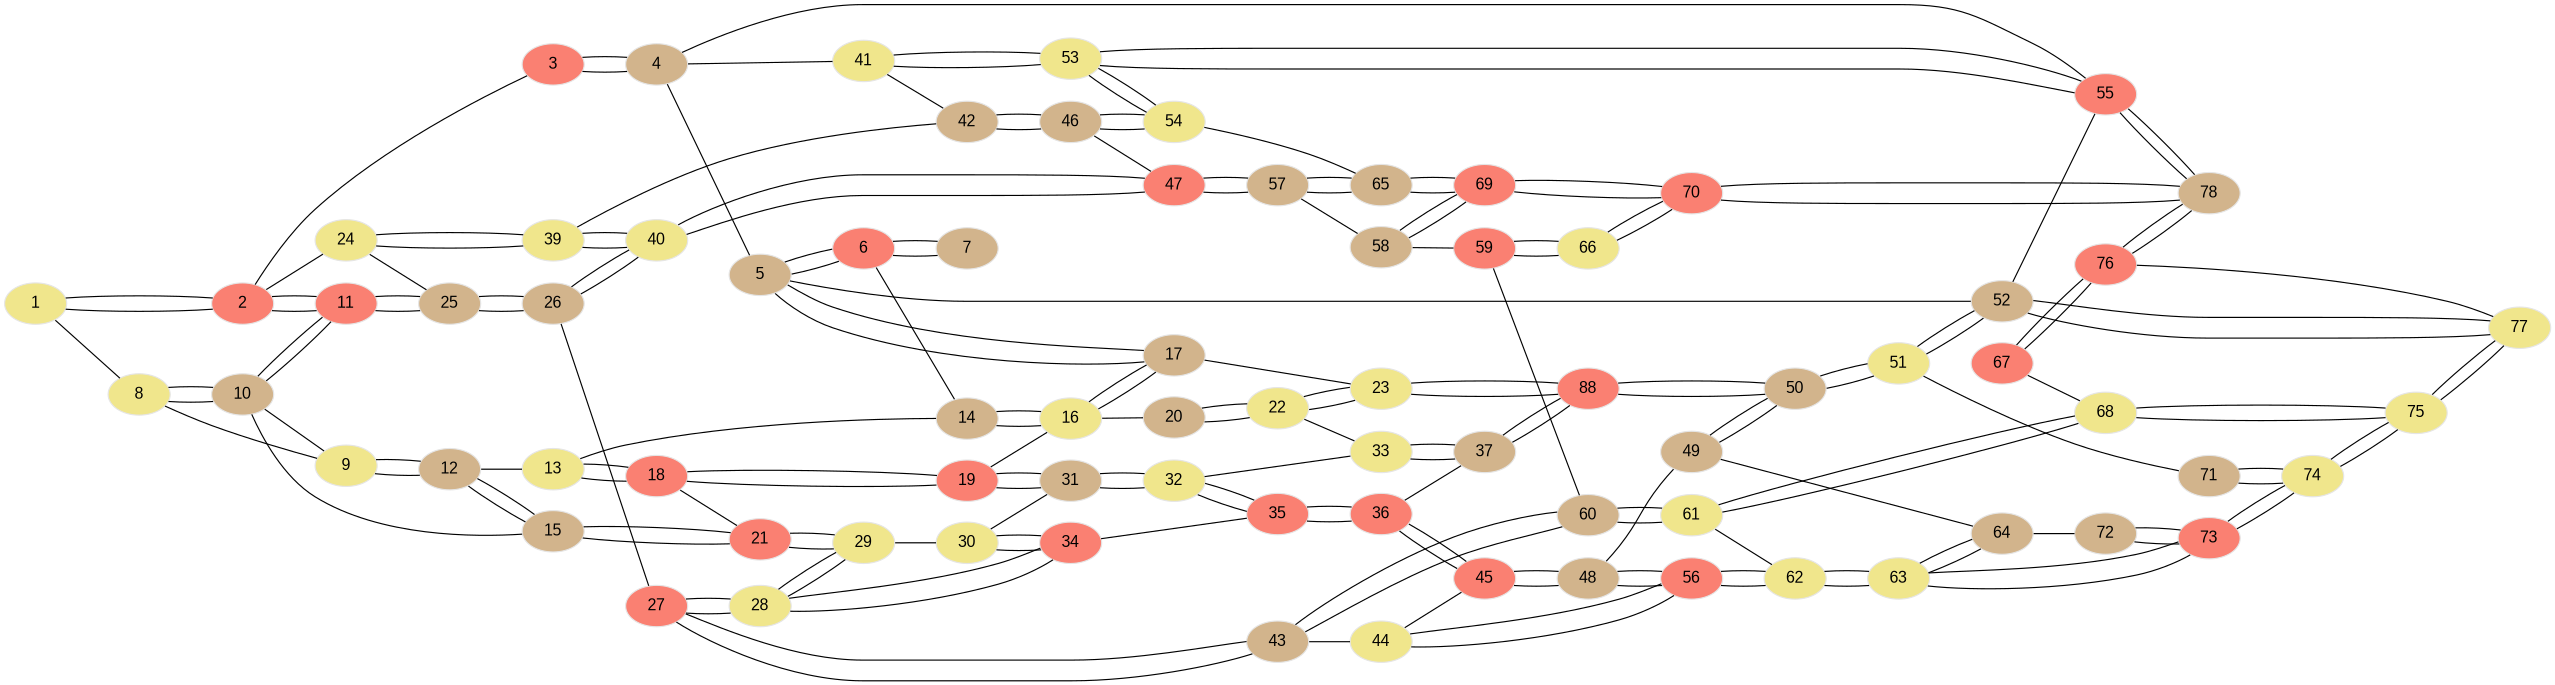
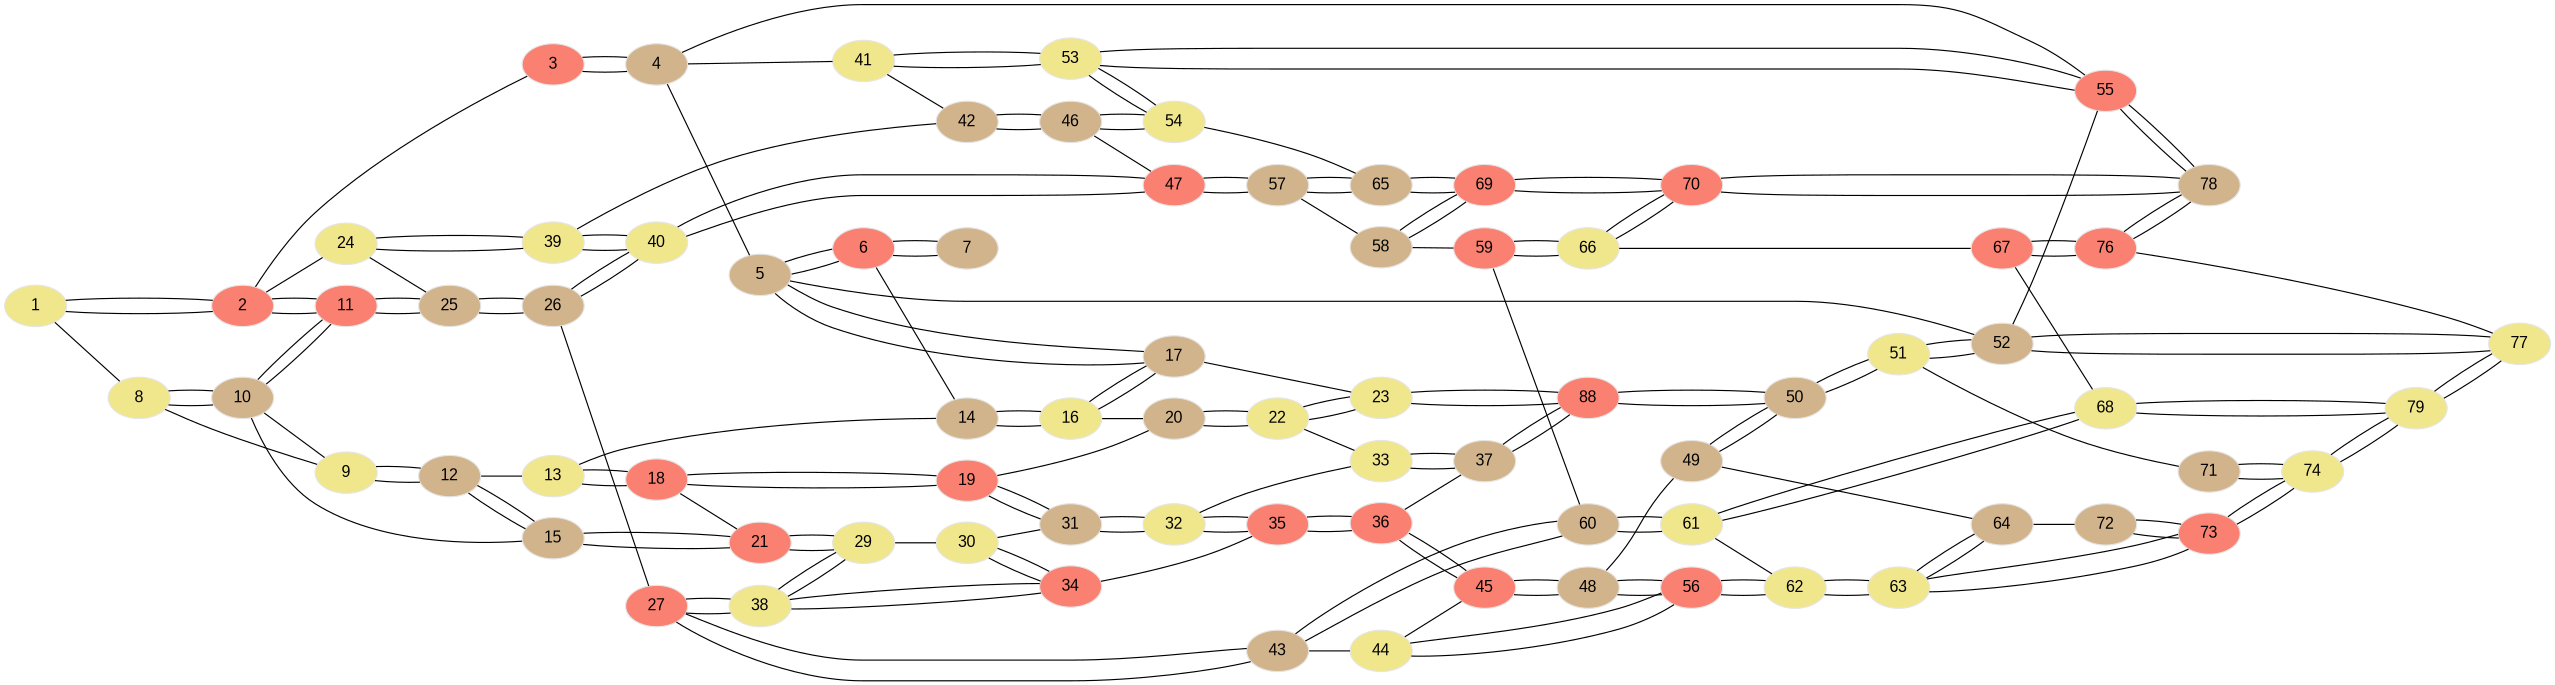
edge "66" -- "67": added
node "75": label "75" -> "79"
edge "16" -- "19": now "20" -- "19"
node "28": label "28" -> "38"
